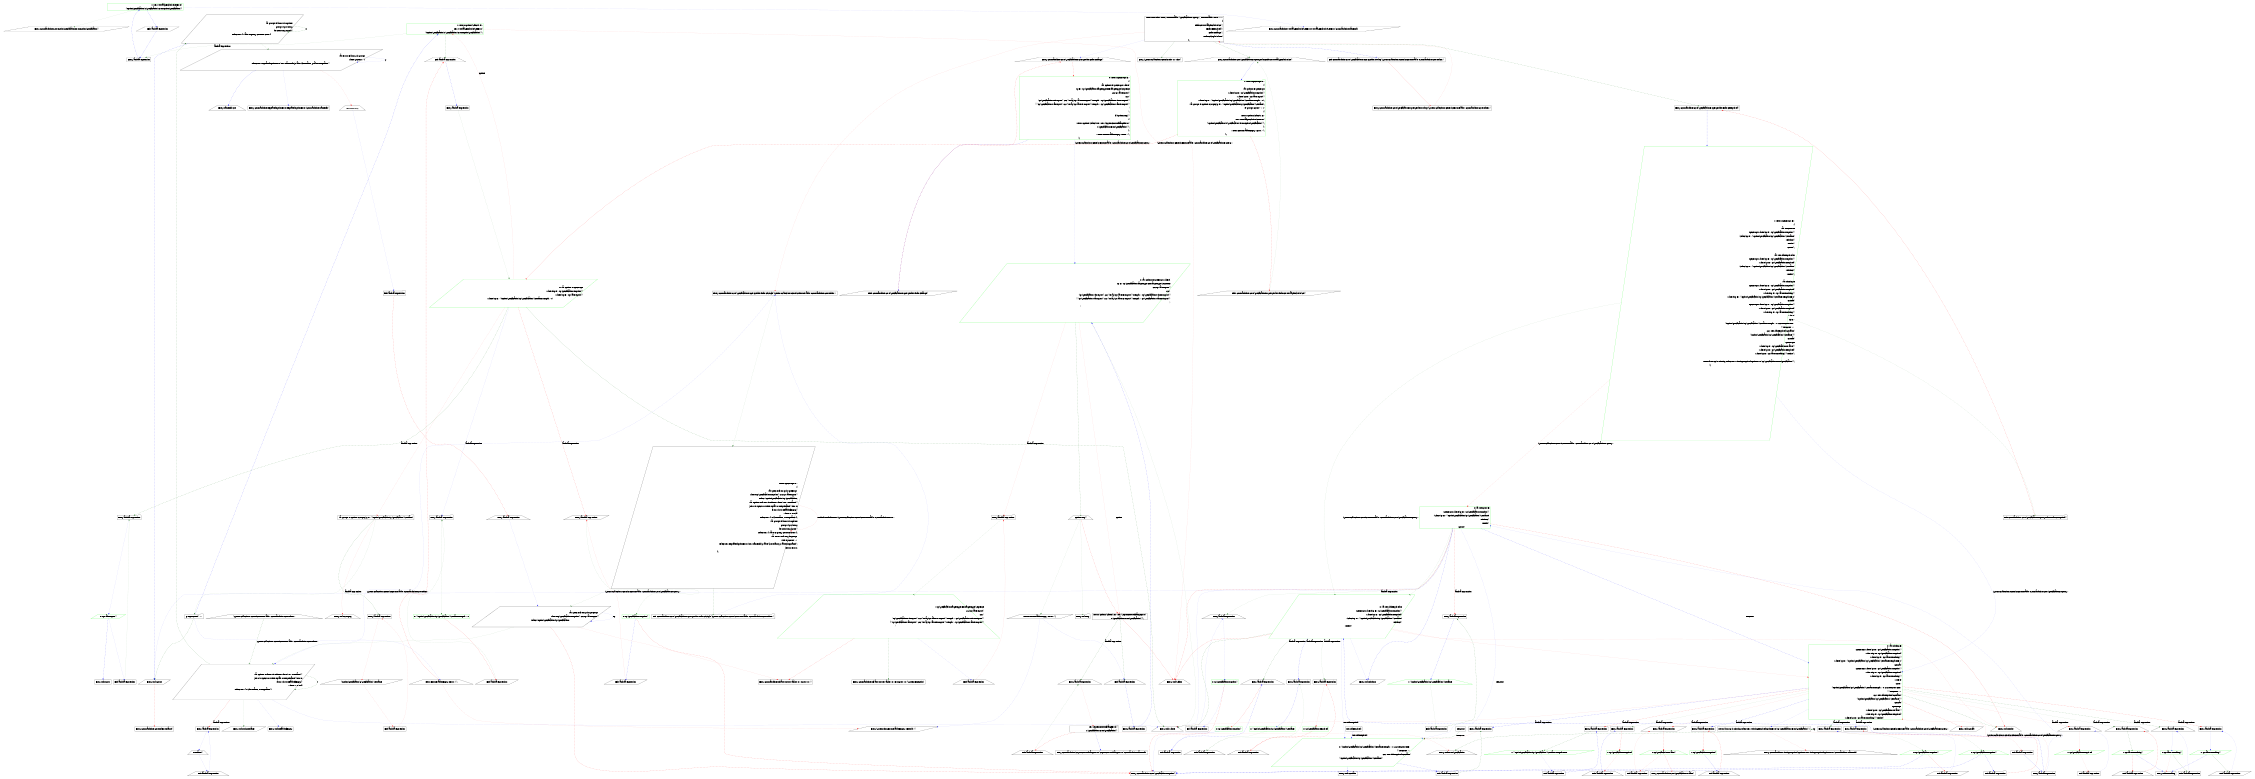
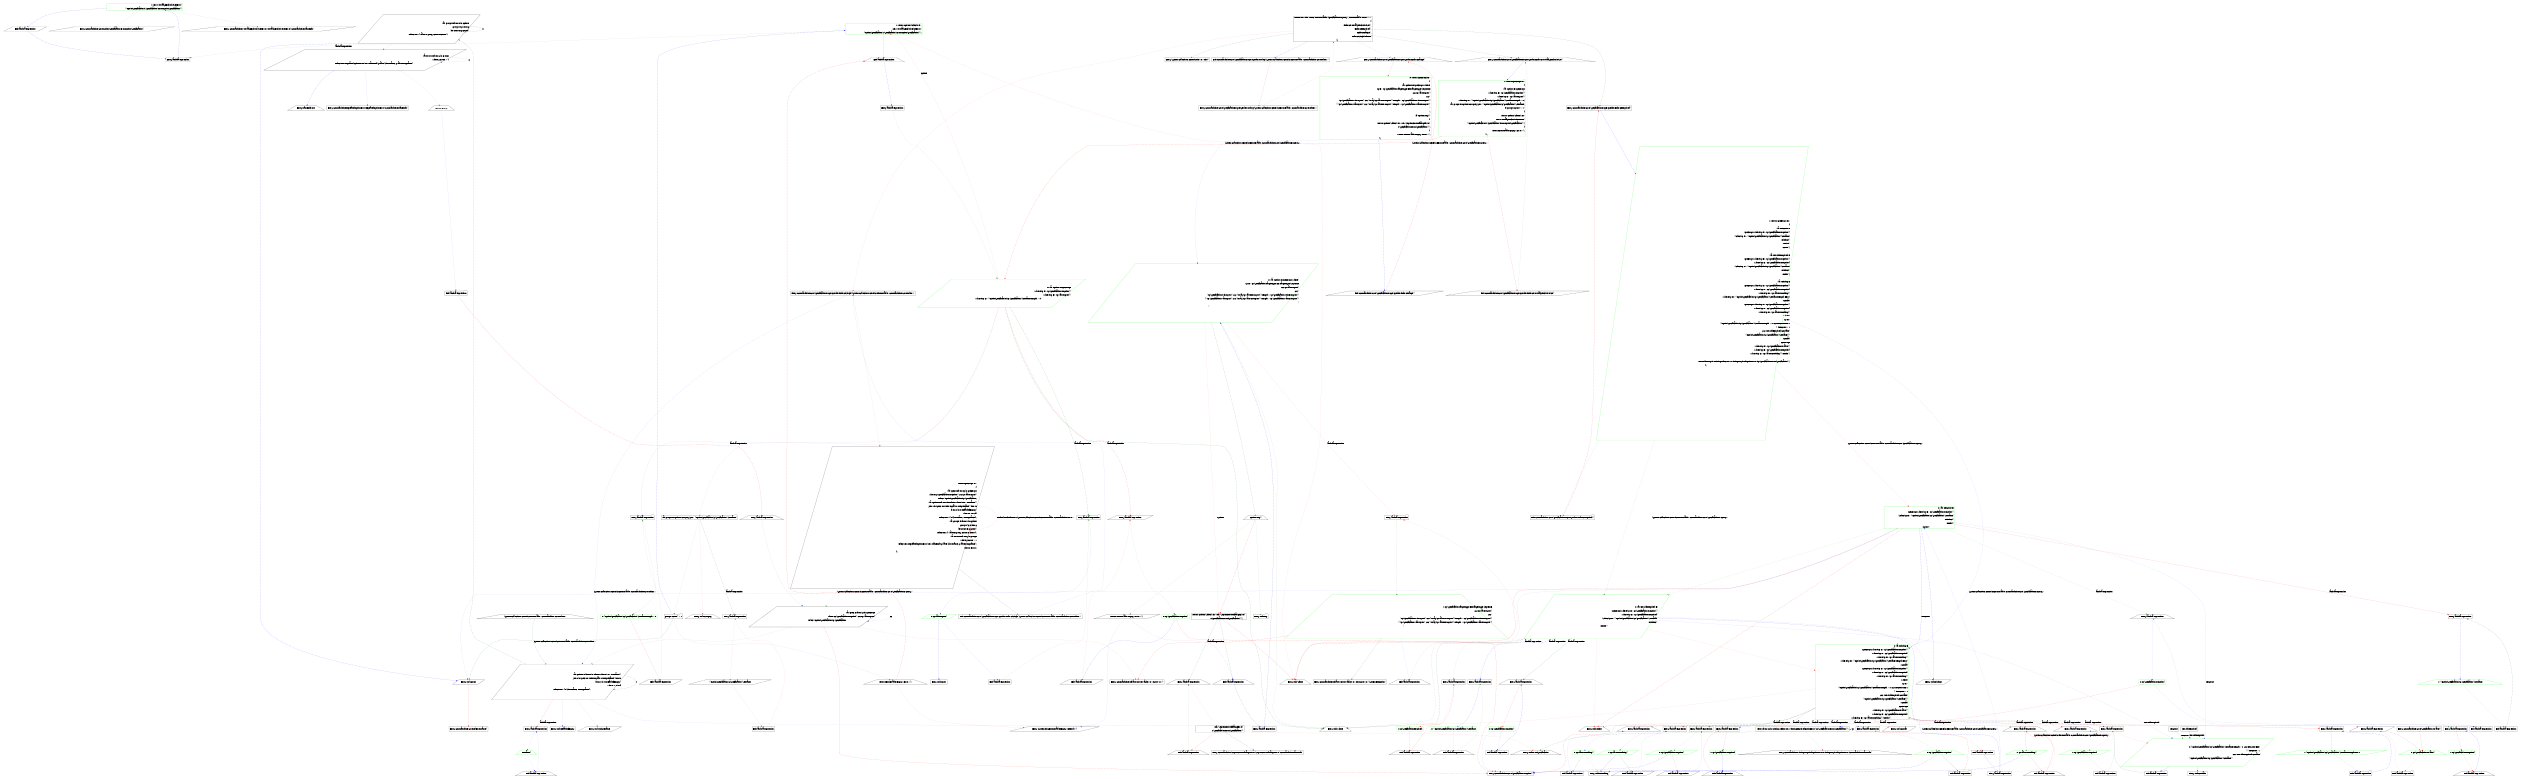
node "t.IsName()": color black -> green
edge "0: sp.Specification.IsValue()" -> "Entry CommandLine.Core.Specification.IsValue()": reversed
